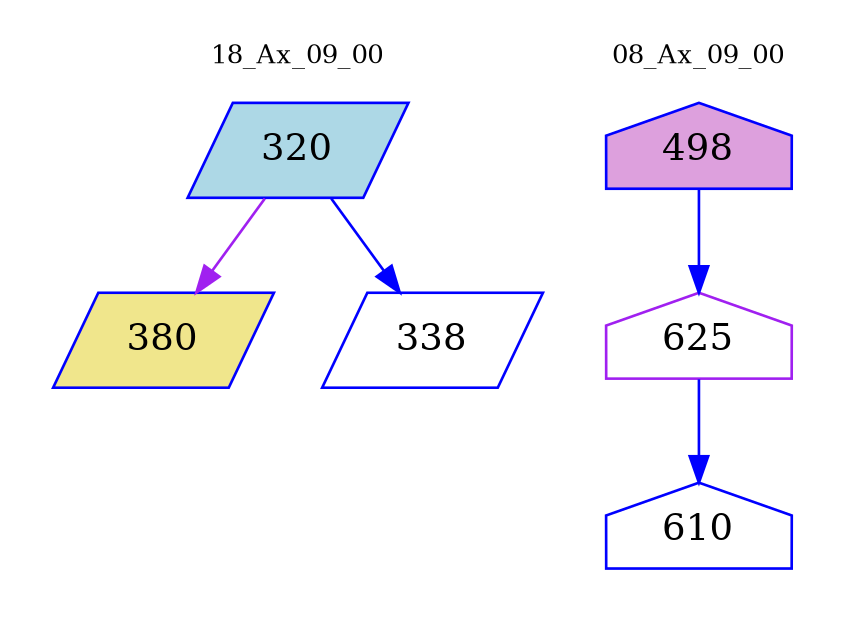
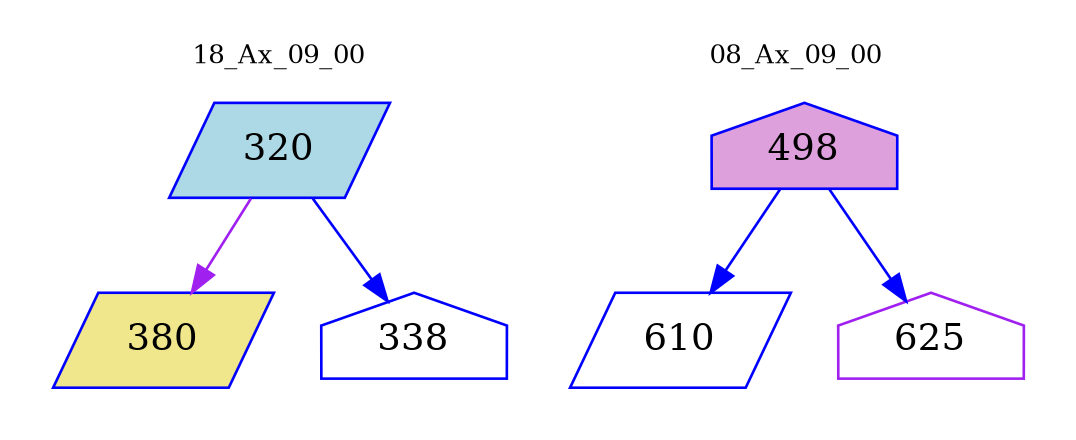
node "338": shape parallelogram -> house
edge "625" -> "610": now "498" -> "610"
node "610": shape house -> parallelogram
